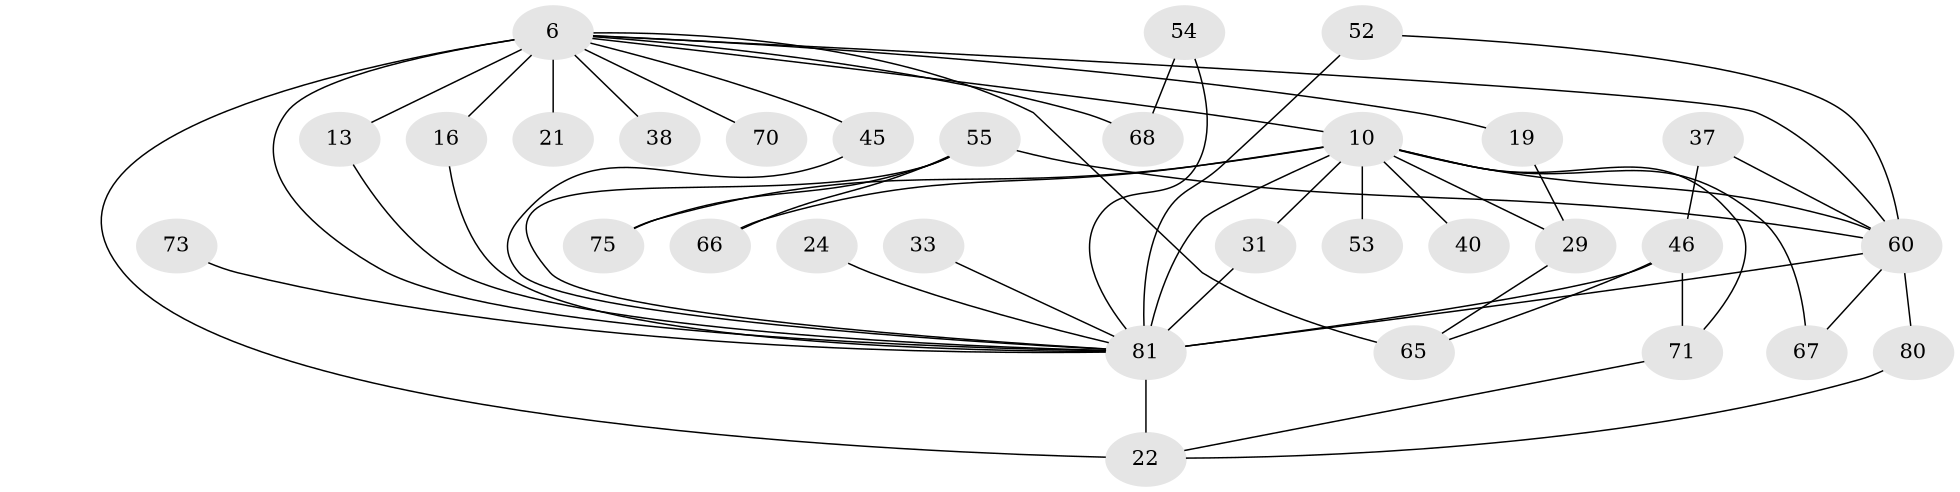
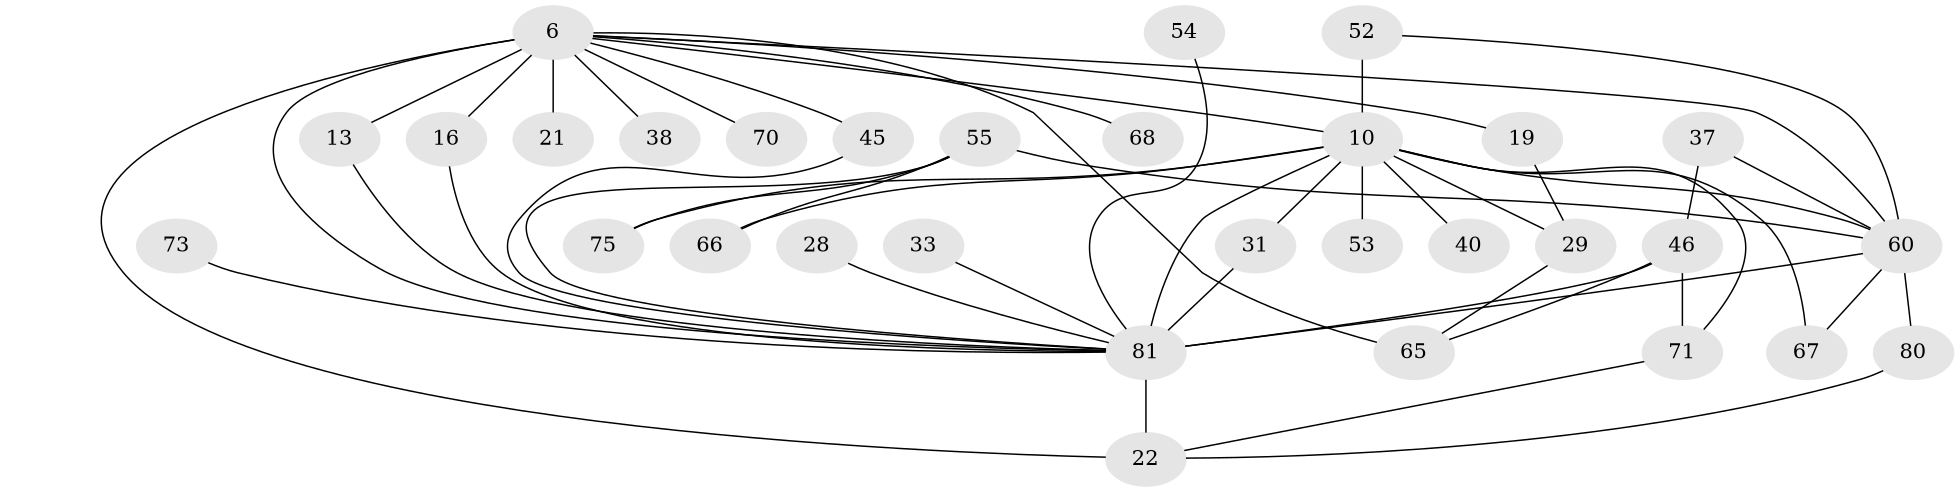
edge "54" -- "68": removed
edge "52" -- "81": now "52" -- "10"
node "24": label "24" -> "28"
